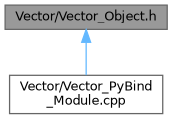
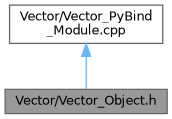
edge "Vector/Vector_PyBind _Module.cpp" -> "Vector/Vector_Object.h": reversed
